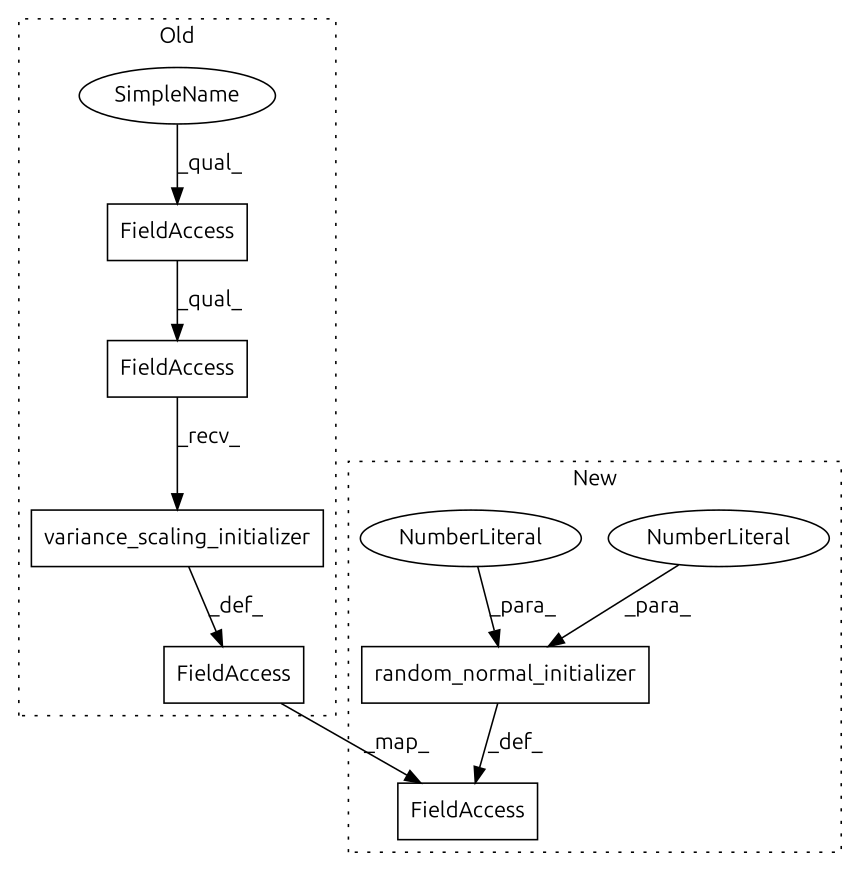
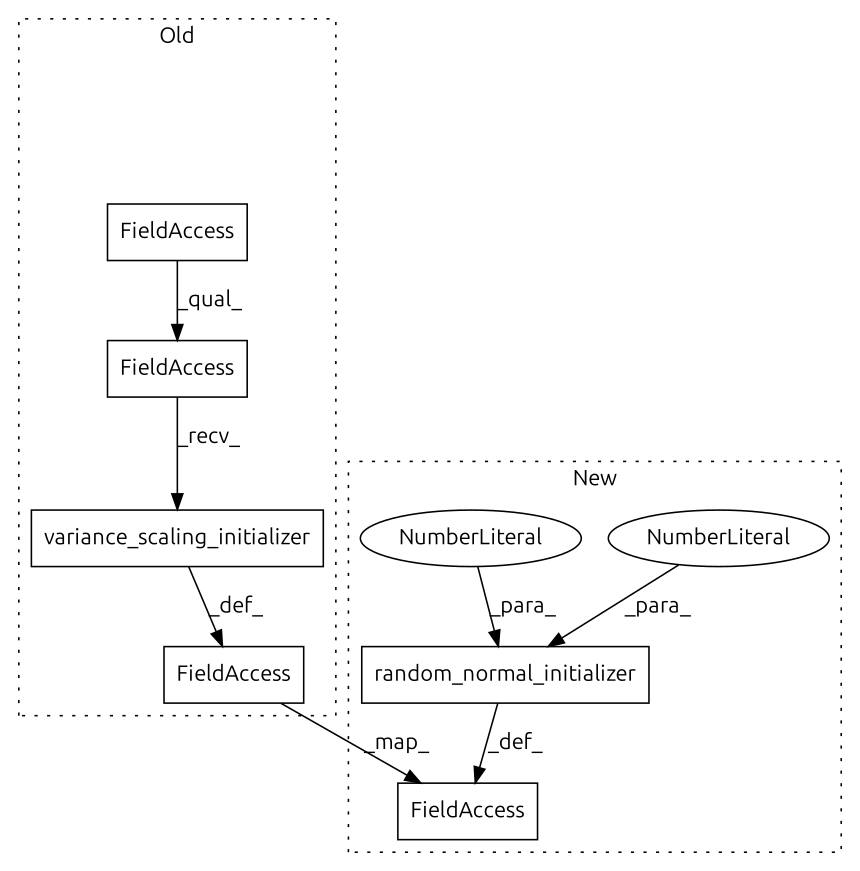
node "SimpleName": removed
